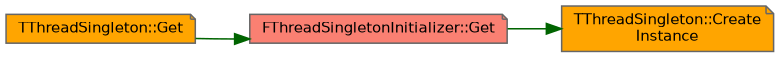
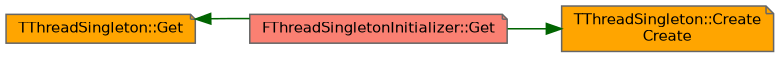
node "TThreadSingleton::Create Instance": label "TThreadSingleton::Create Instance" -> "TThreadSingleton::Create Create"
edge "TThreadSingleton::Get" -> "FThreadSingletonInitializer::Get": reversed
